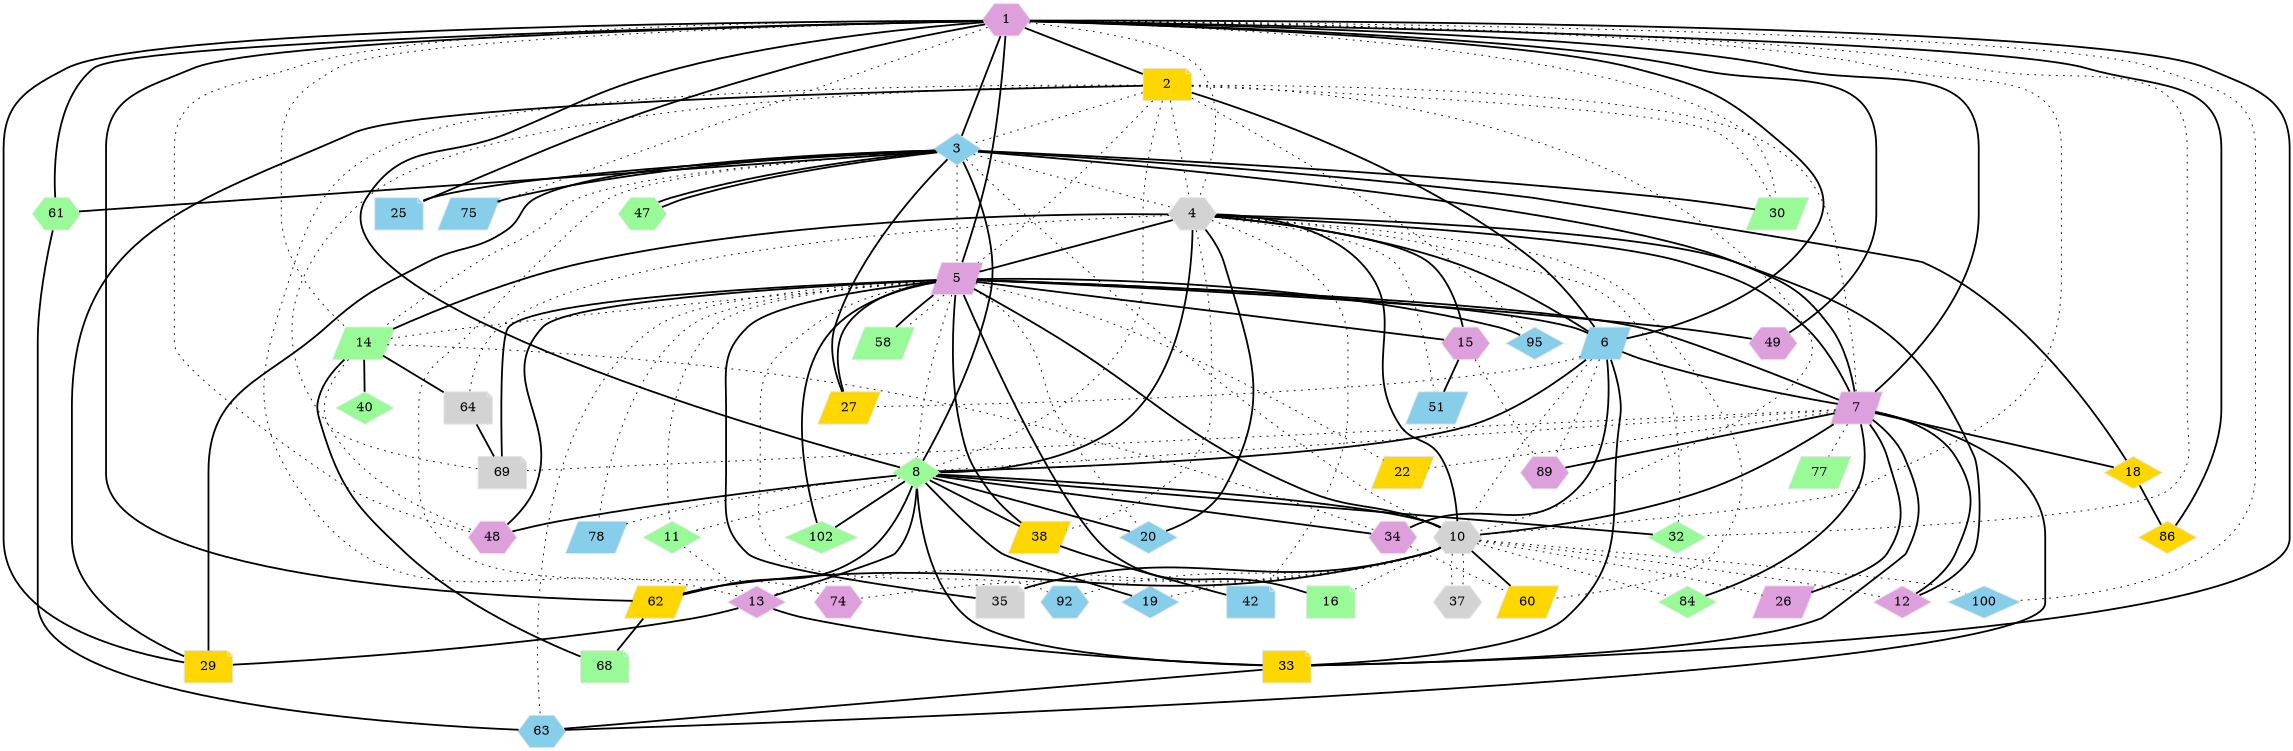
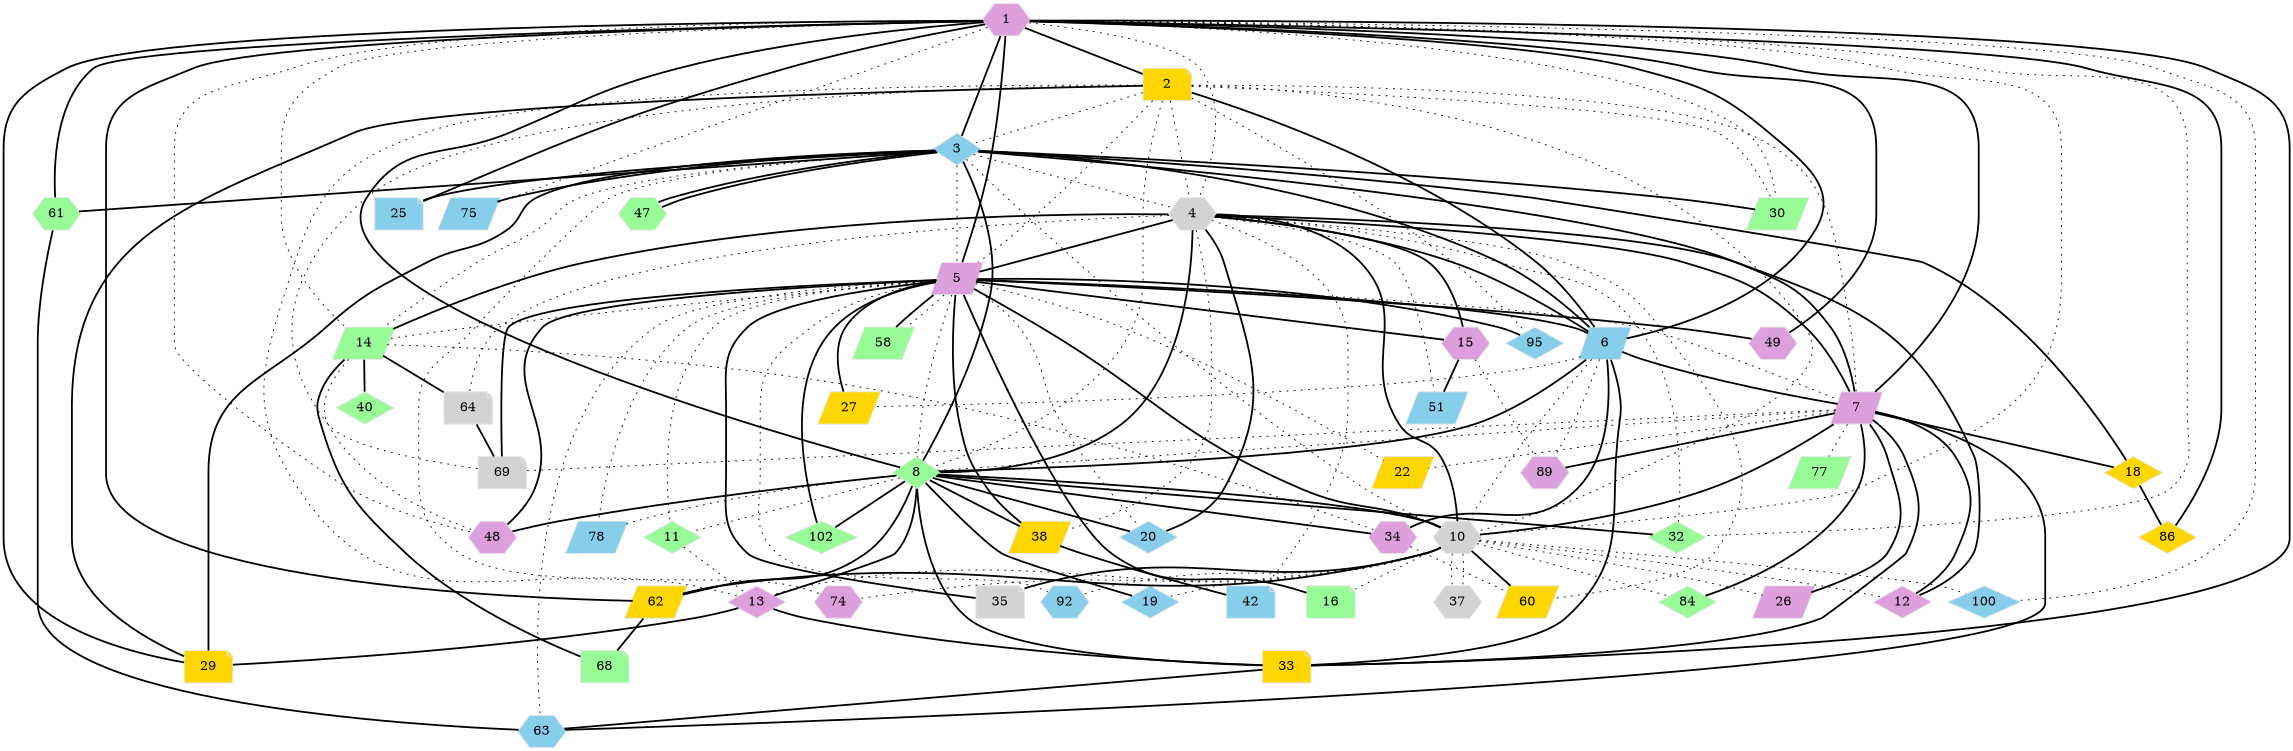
edge "3" -- "27": now "3" -- "6"
edge "5" -- "7": style bold -> dotted
